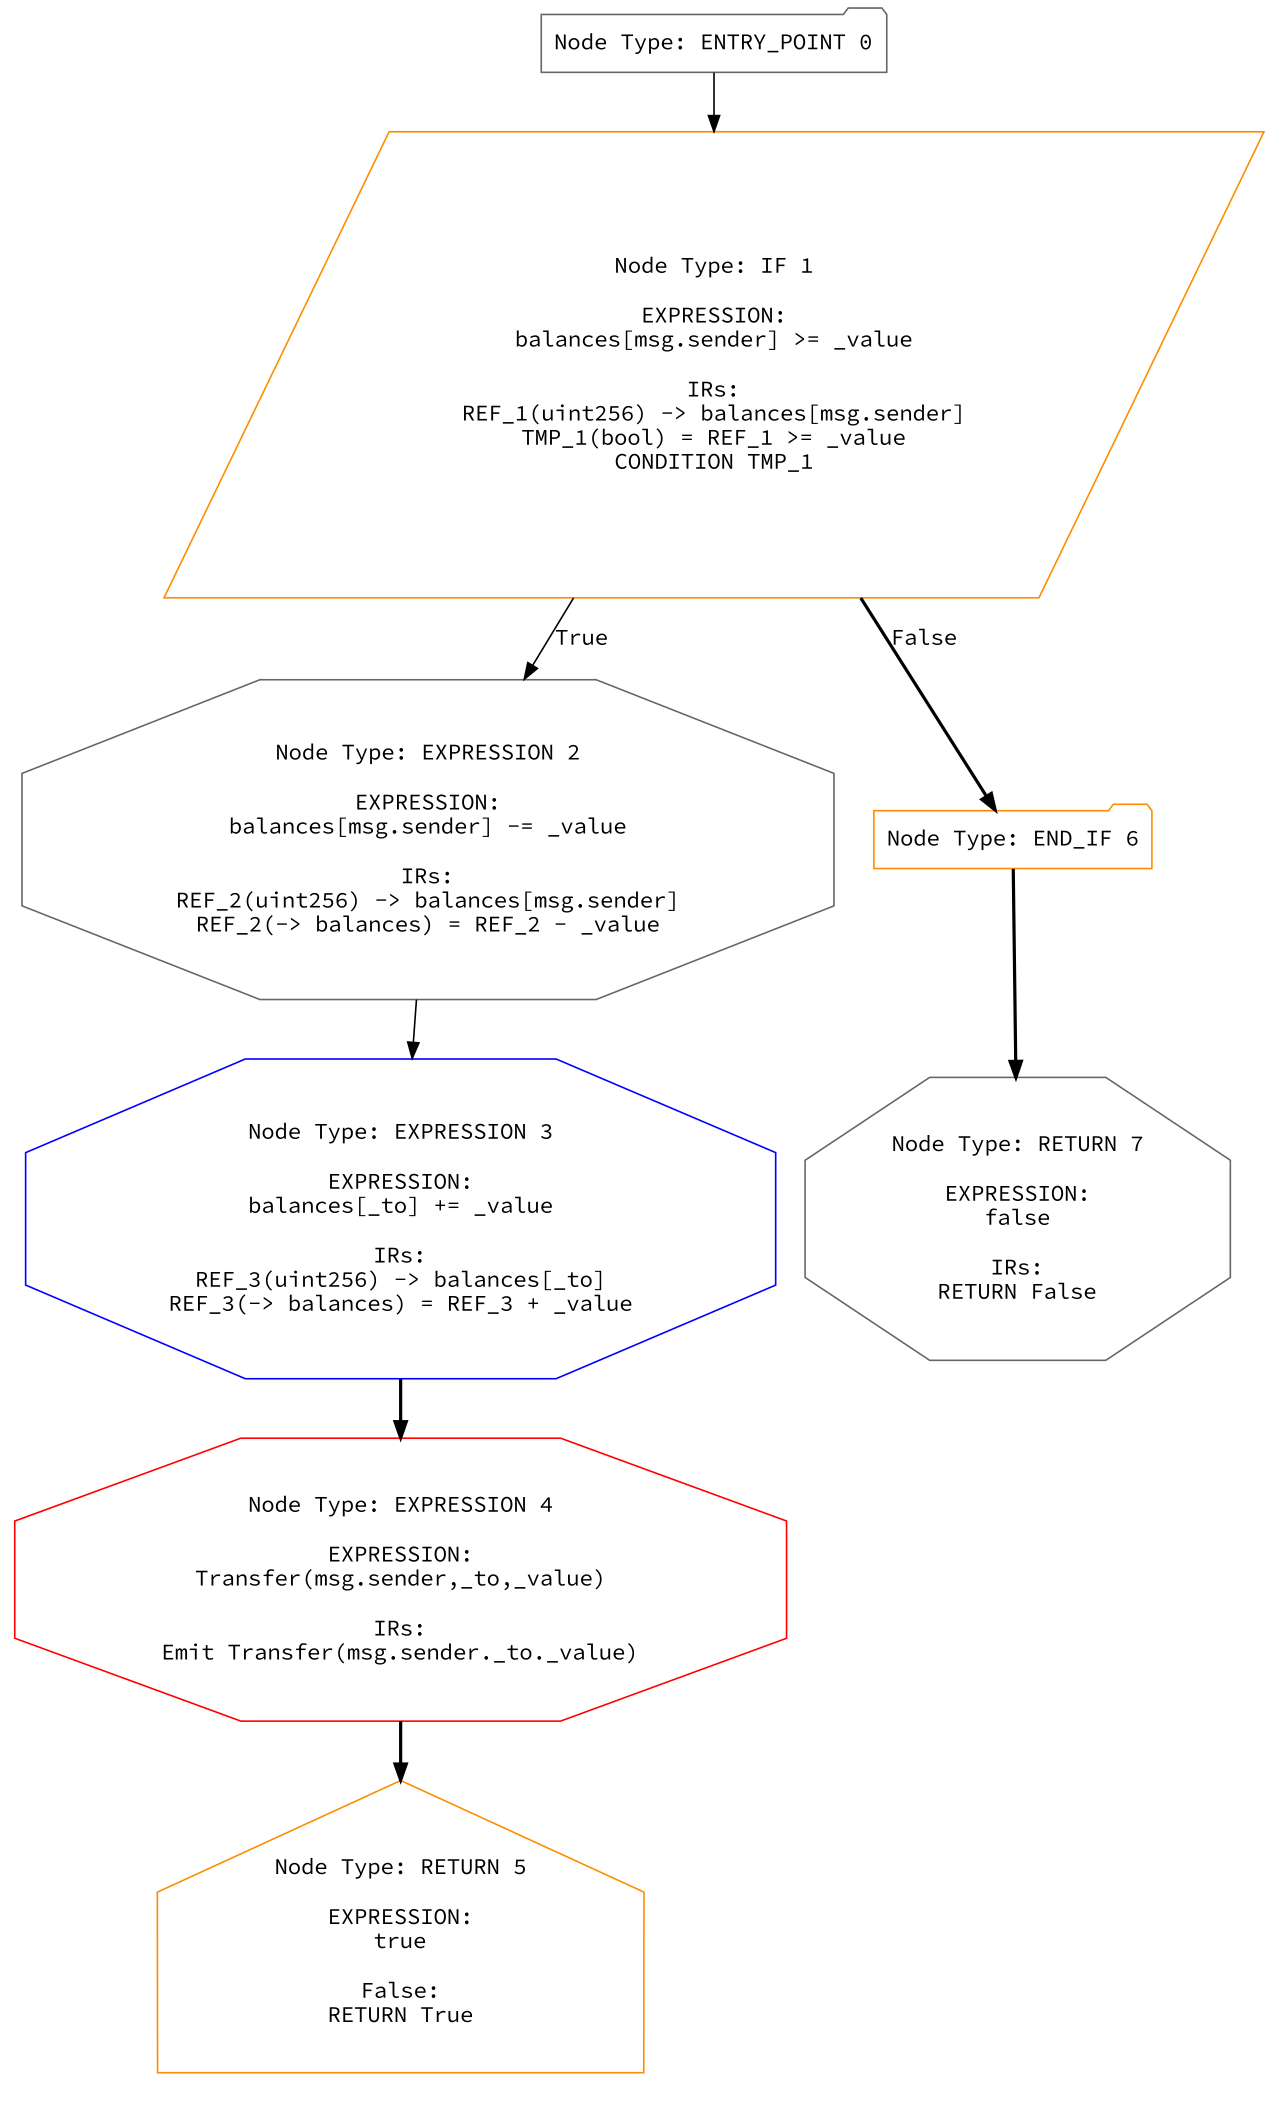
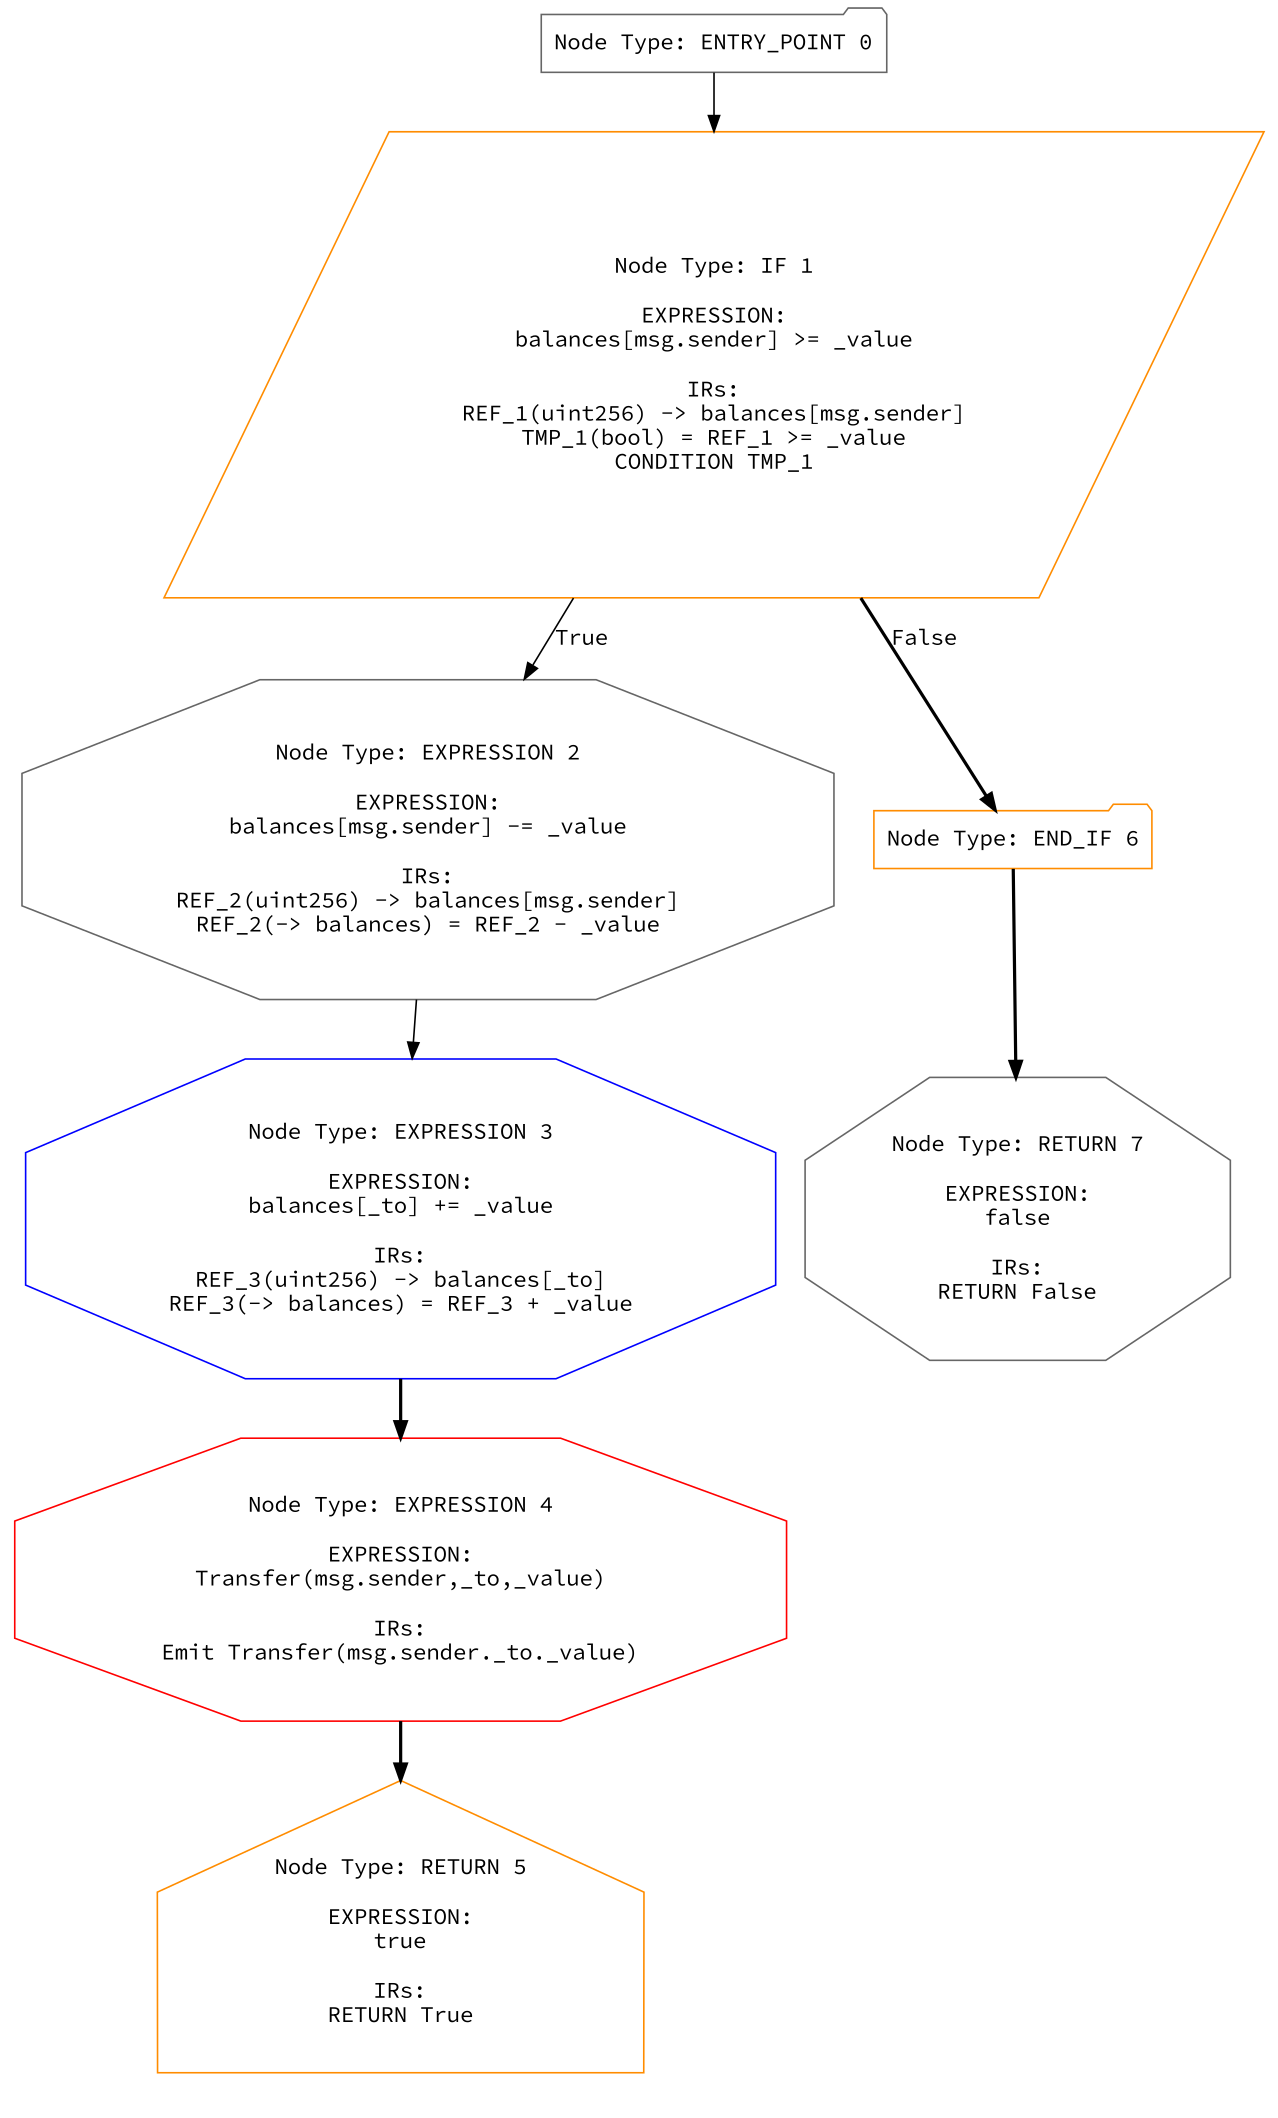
node "Node Type: RETURN 5 EXPRESSION: true False: RETURN True": label "Node Type: RETURN 5 EXPRESSION: true False: RETURN True" -> "Node Type: RETURN 5 EXPRESSION: true IRs: RETURN True"
